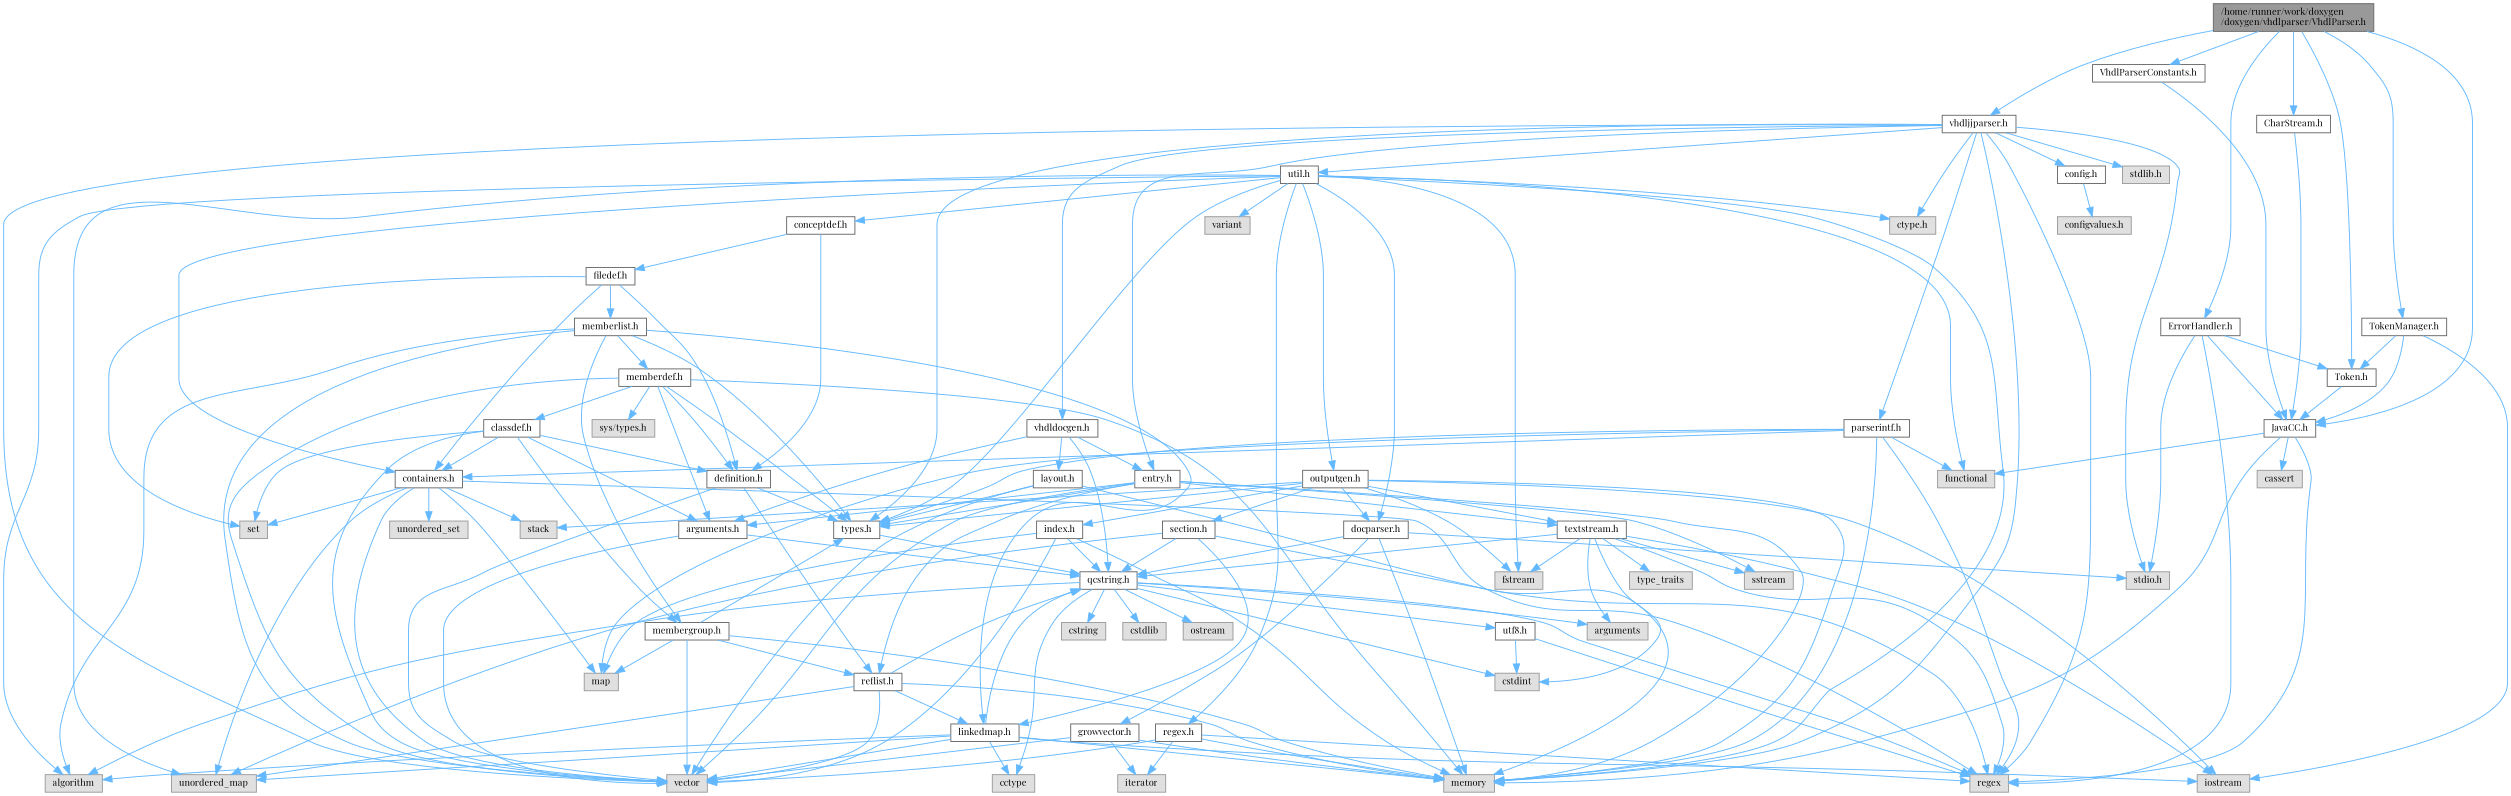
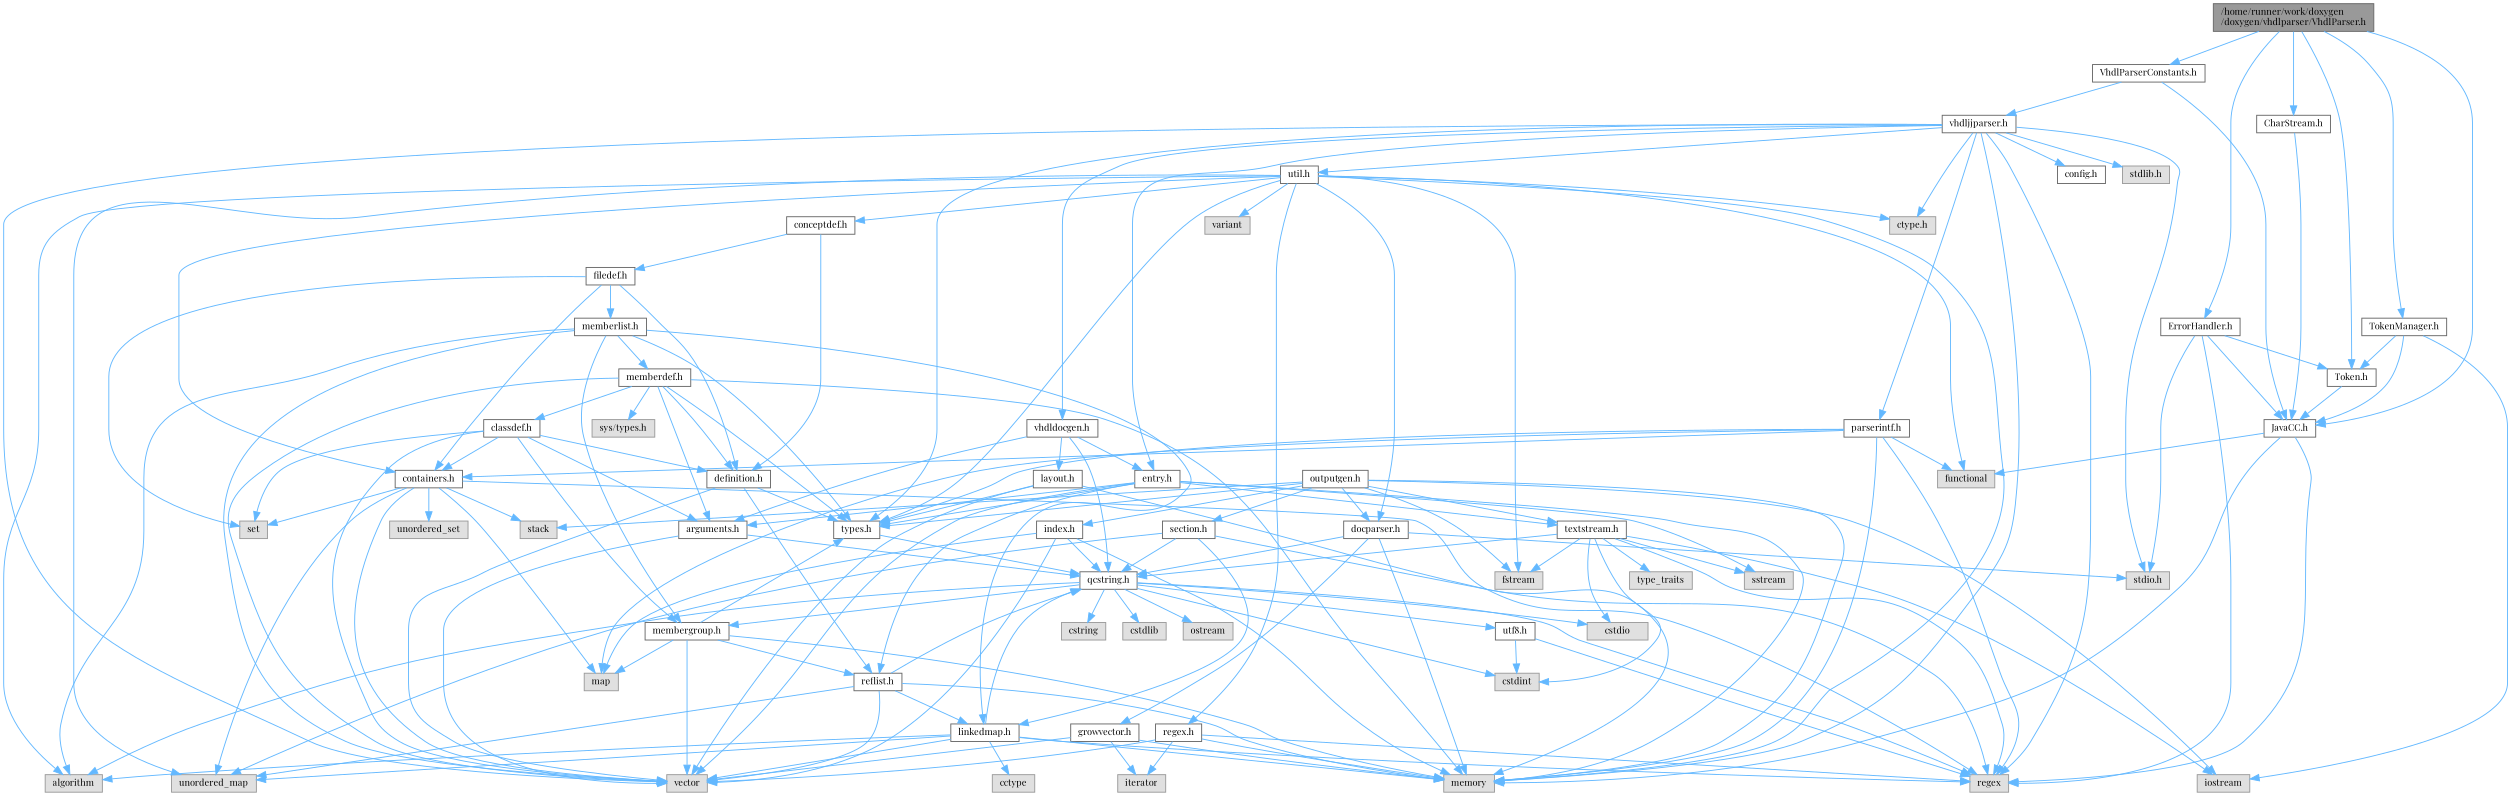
edge "/home/runner/work/doxygen /doxygen/vhdlparser/VhdlParser.h" -> "vhdljjparser.h": now "VhdlParserConstants.h" -> "vhdljjparser.h"
node "configvalues.h": removed
edge "util.h" -> "outputgen.h": removed
node "cassert": removed
node "arguments": label "arguments" -> "cstdio"
edge "qcstring.h" -> "cctype": now "qcstring.h" -> "membergroup.h"
edge "linkedmap.h" -> "iostream": now "linkedmap.h" -> "regex"
